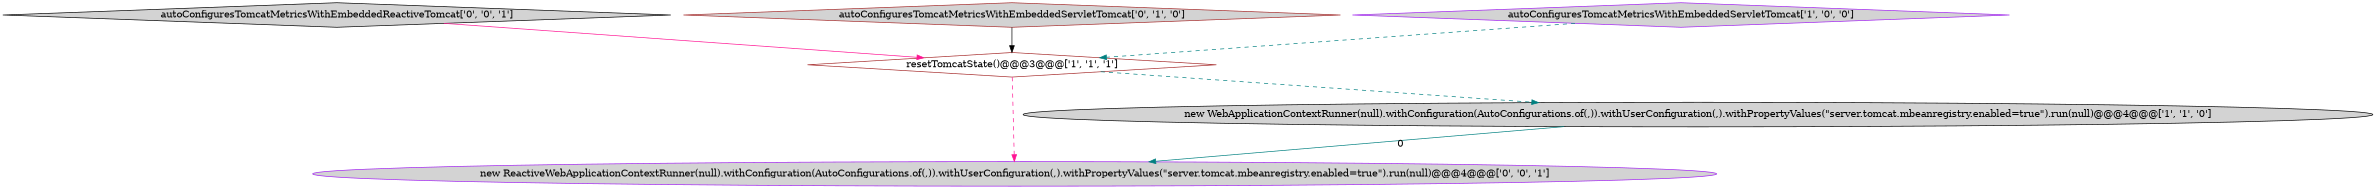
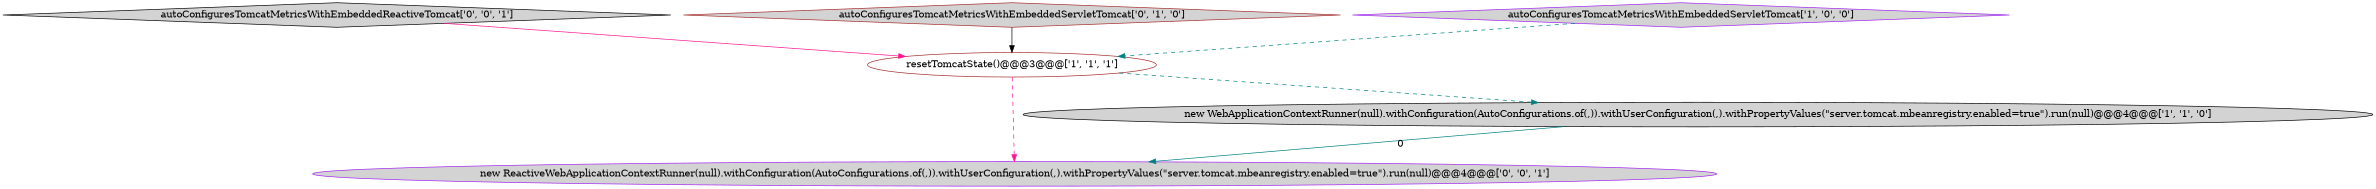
node "resetTomcatState()@@@3@@@['1', '1', '1']": shape diamond -> ellipse
